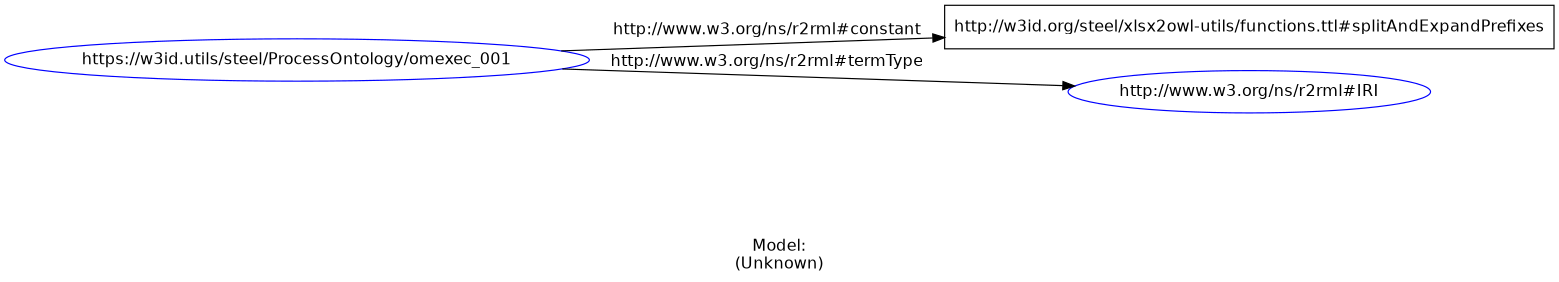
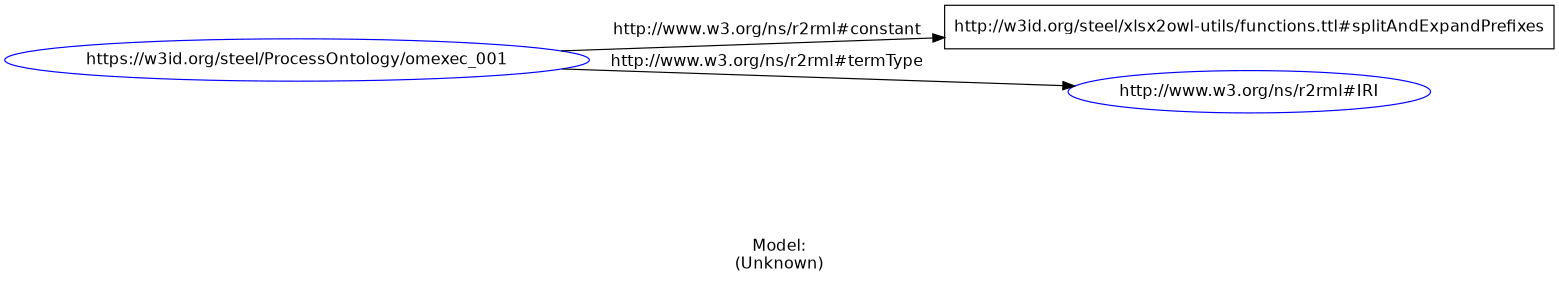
node "https://w3id.utils/steel/ProcessOntology/omexec_001": label "https://w3id.utils/steel/ProcessOntology/omexec_001" -> "https://w3id.org/steel/ProcessOntology/omexec_001"
